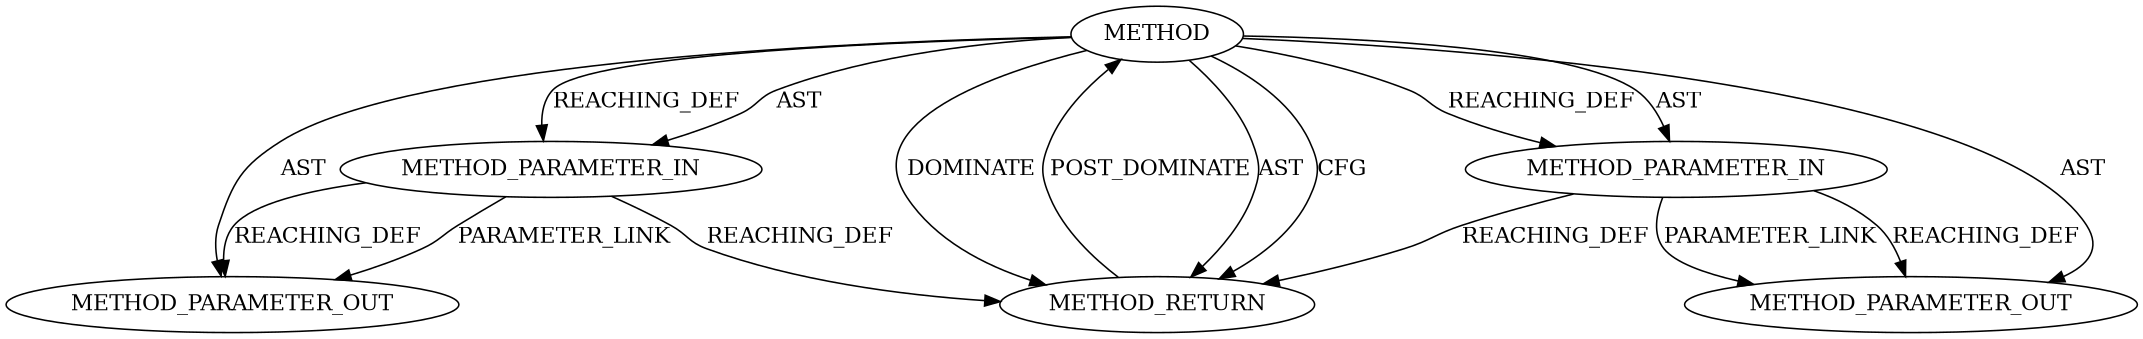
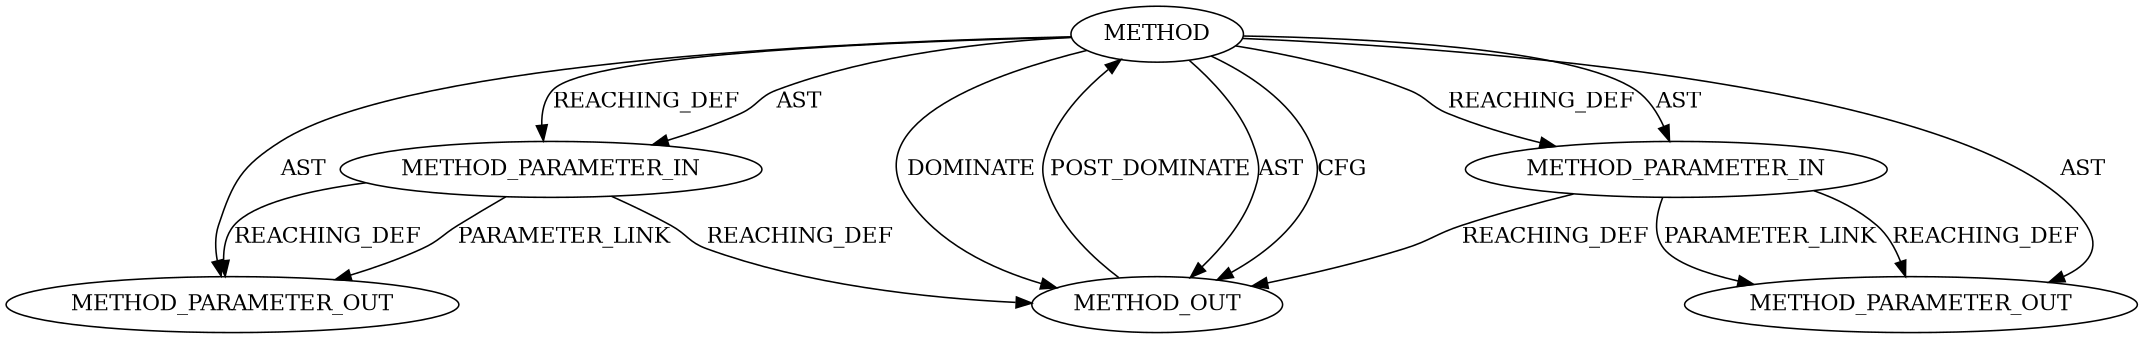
node "METHOD_RETURN": label "METHOD_RETURN" -> "METHOD_OUT"
